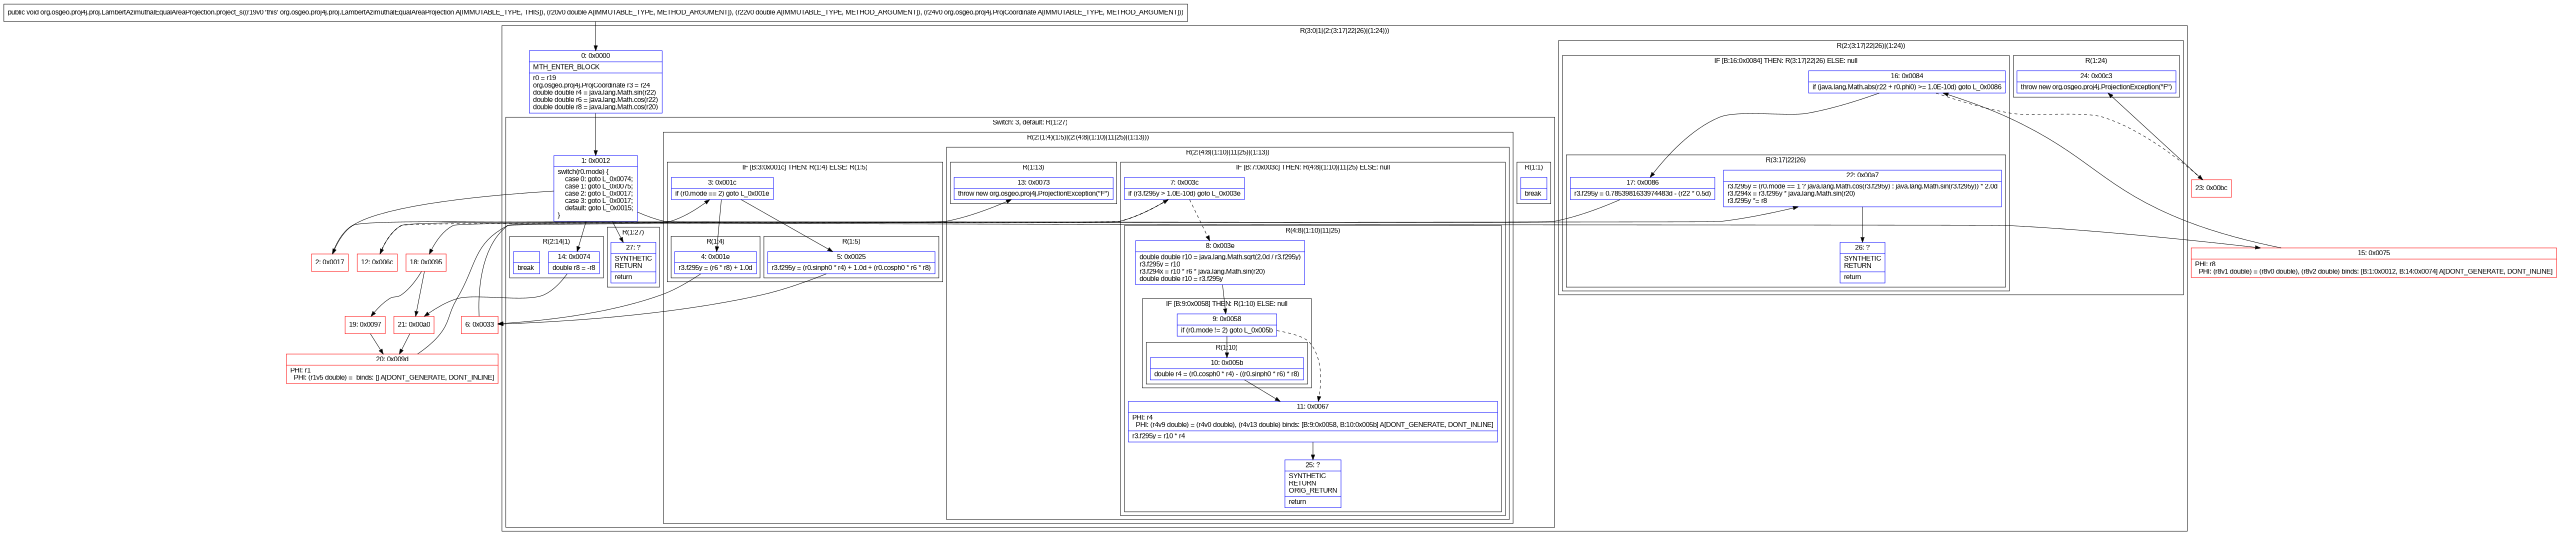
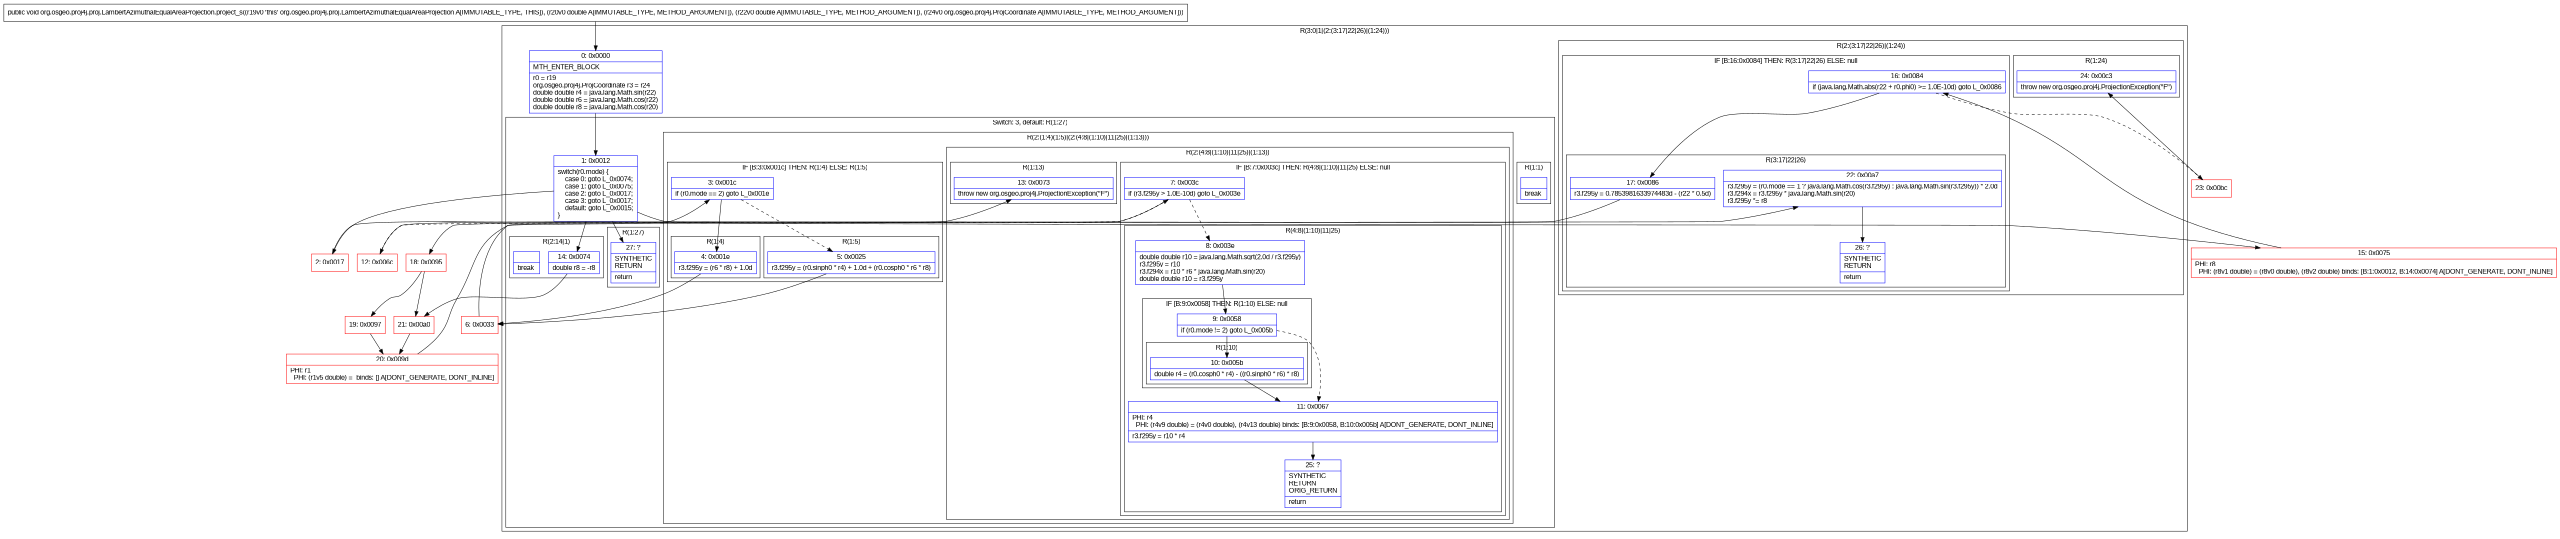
edge "3: 0x001c" -> "5: 0x0025": style solid -> dashed
